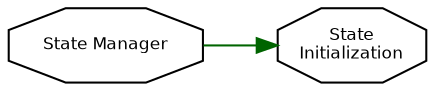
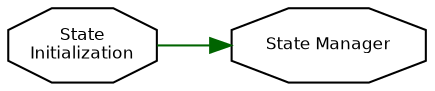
edge "State Manager" -> "State Initialization": reversed
